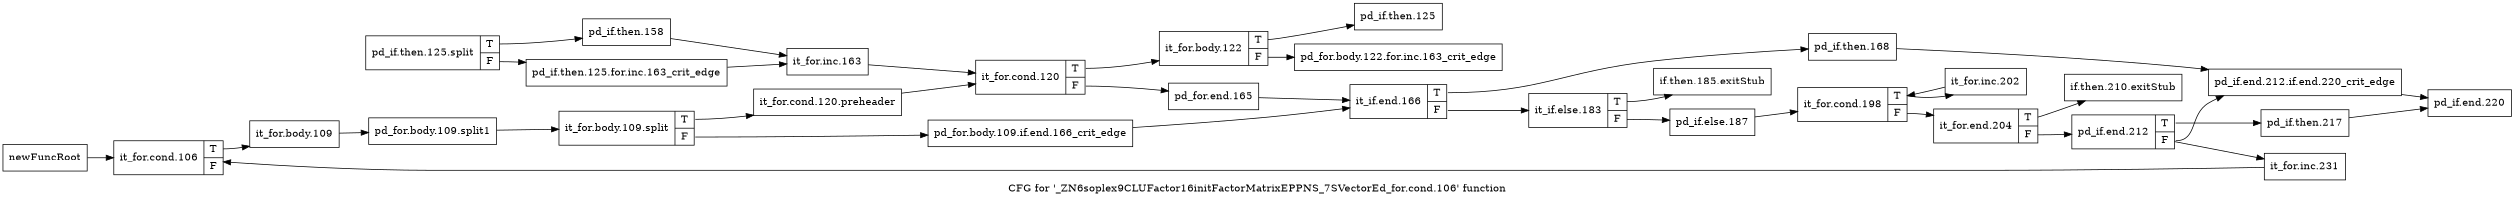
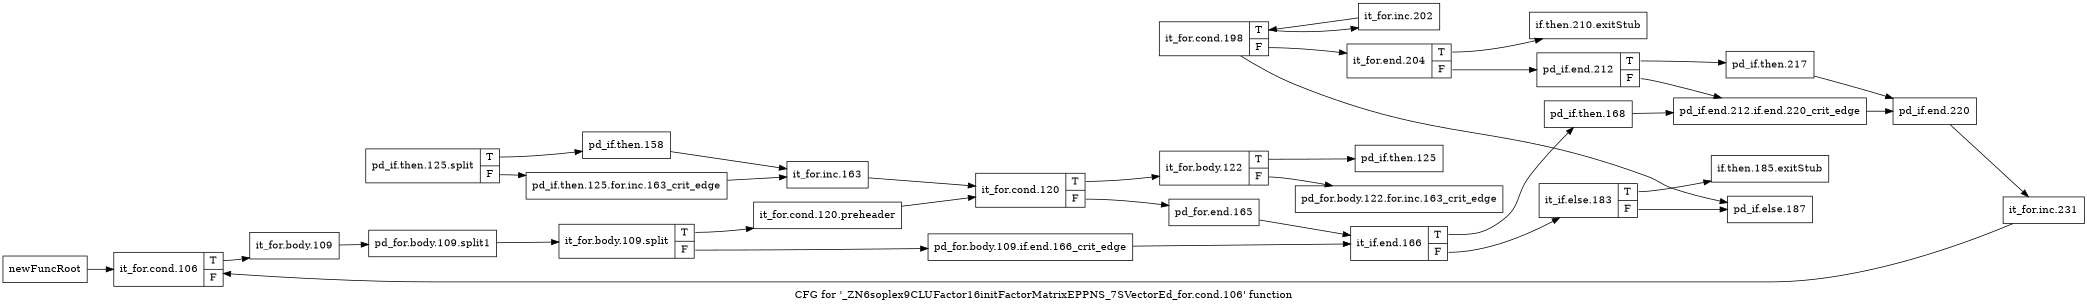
edge "pd_if.else.187" -> "it_for.cond.198": reversed
edge "pd_if.end.212" -> "it_for.inc.231": now "pd_if.end.220" -> "it_for.inc.231"
